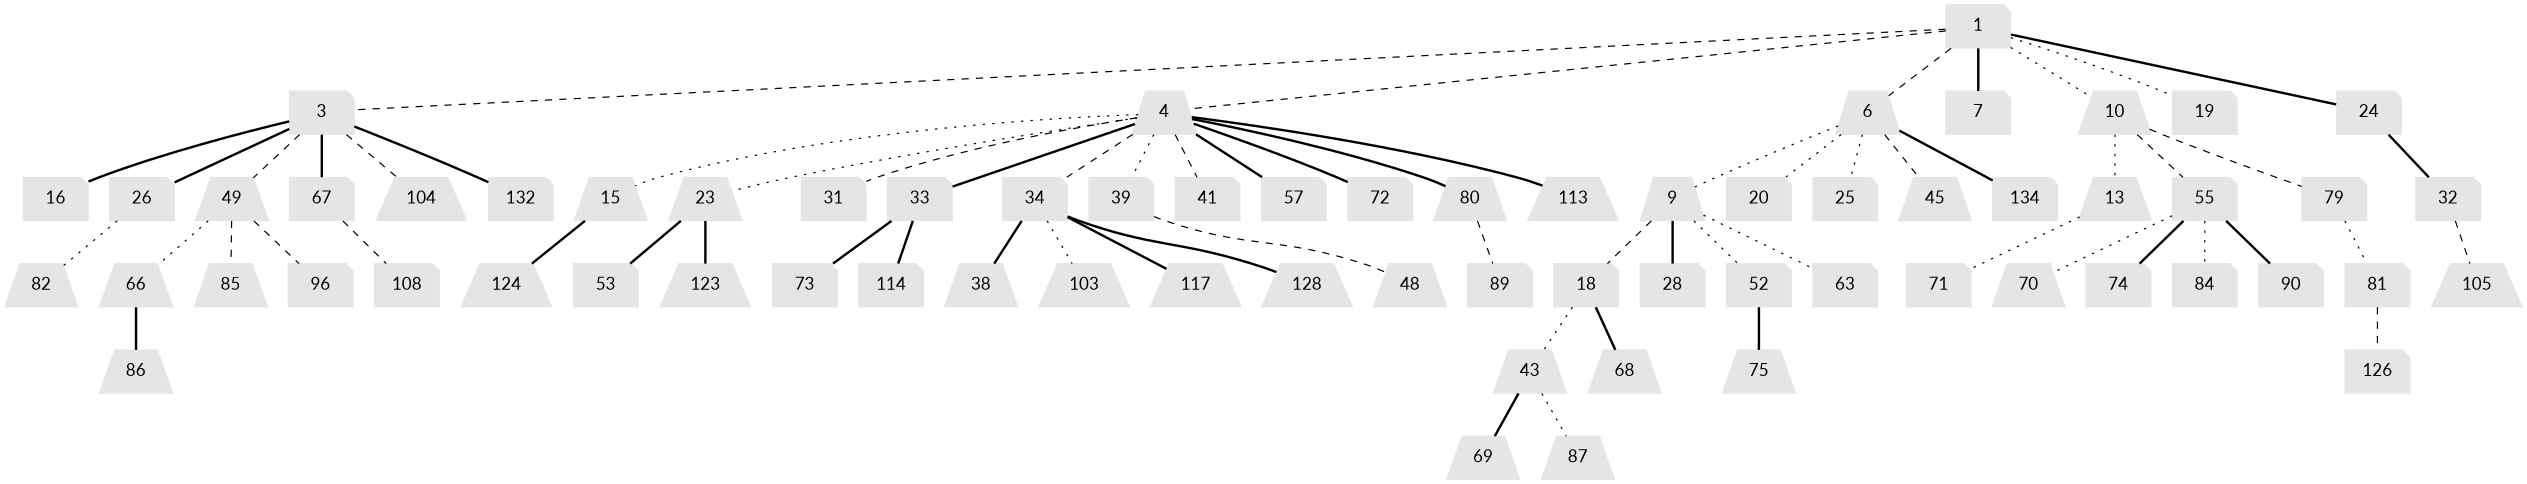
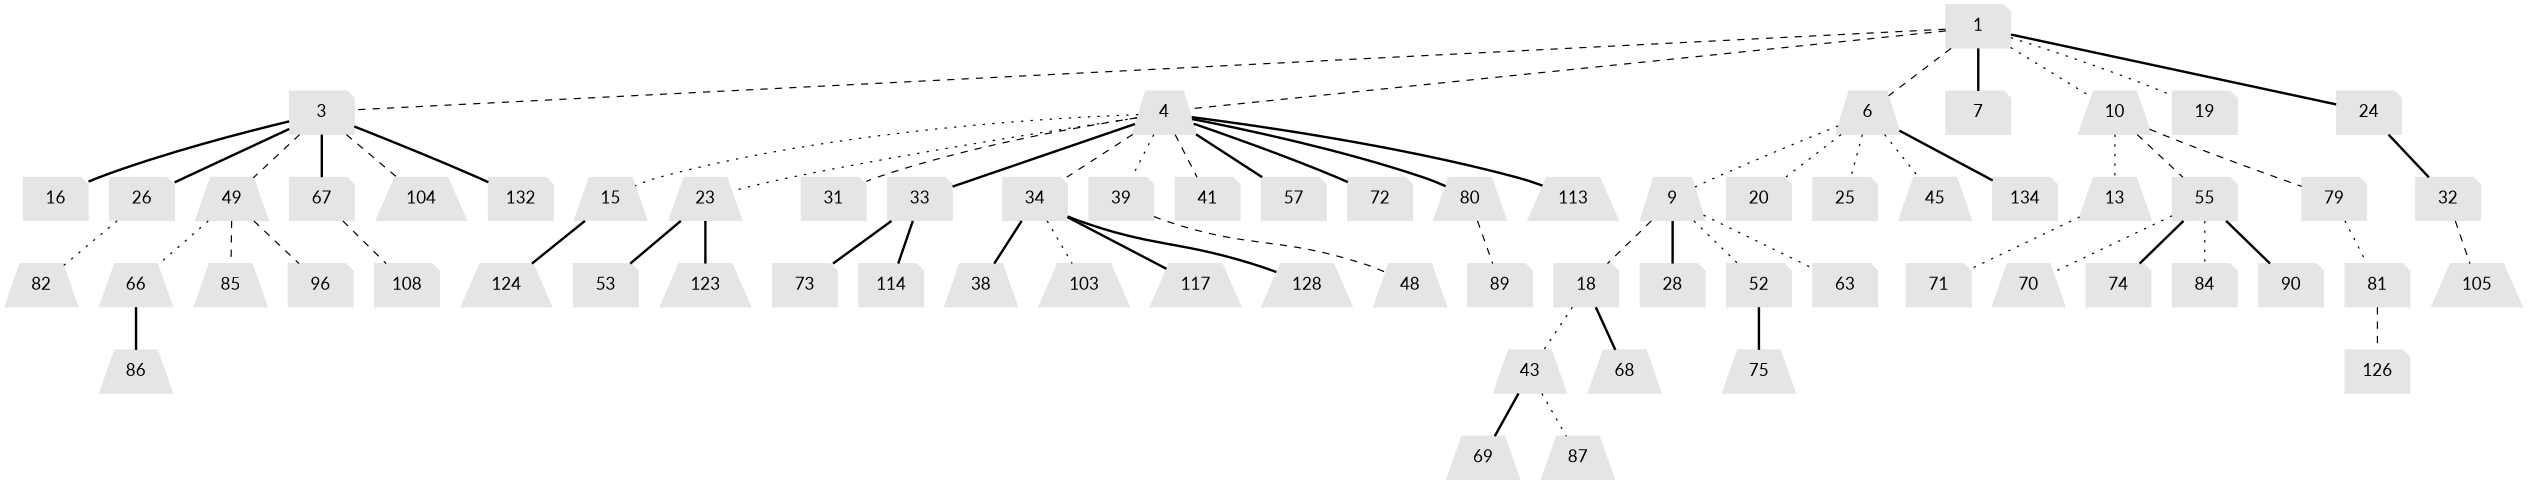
edge "6" -- "45": style dashed -> dotted
